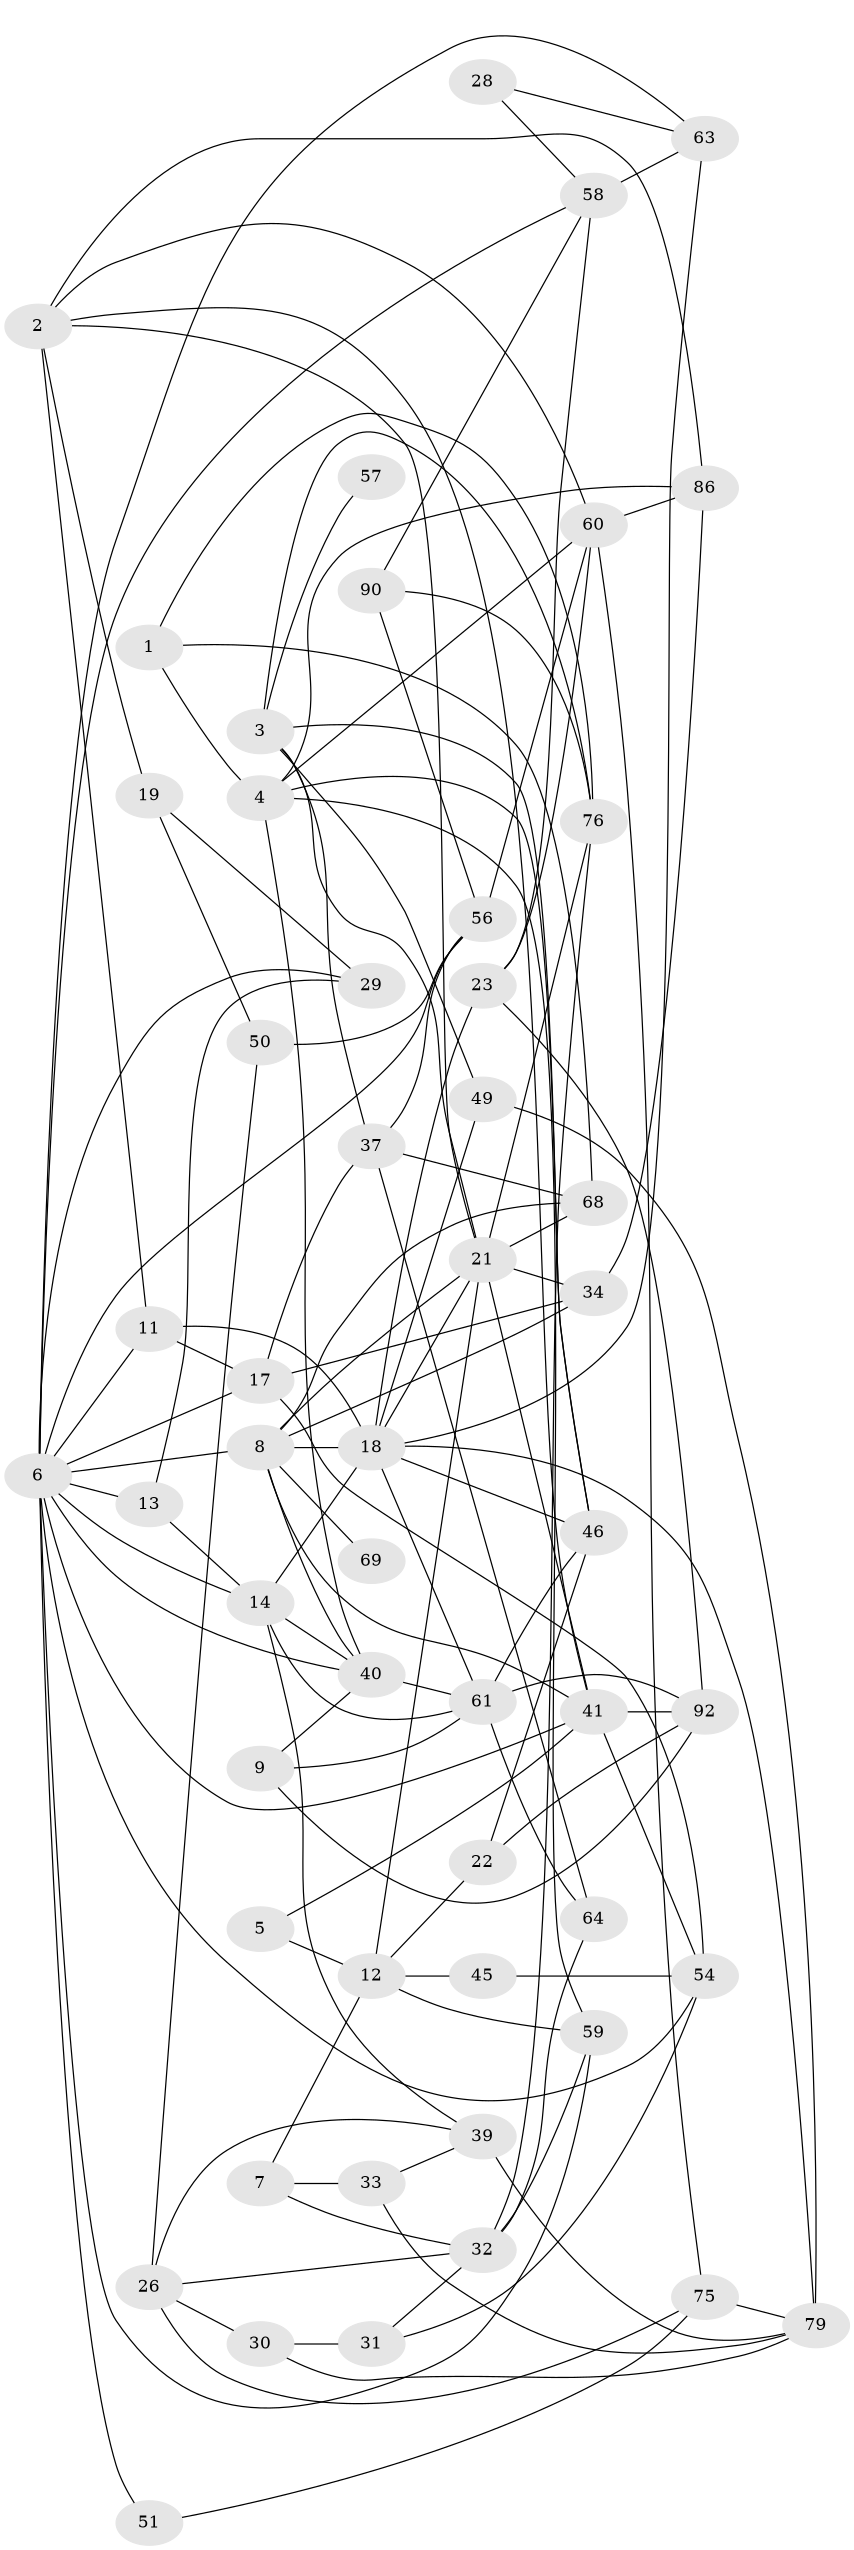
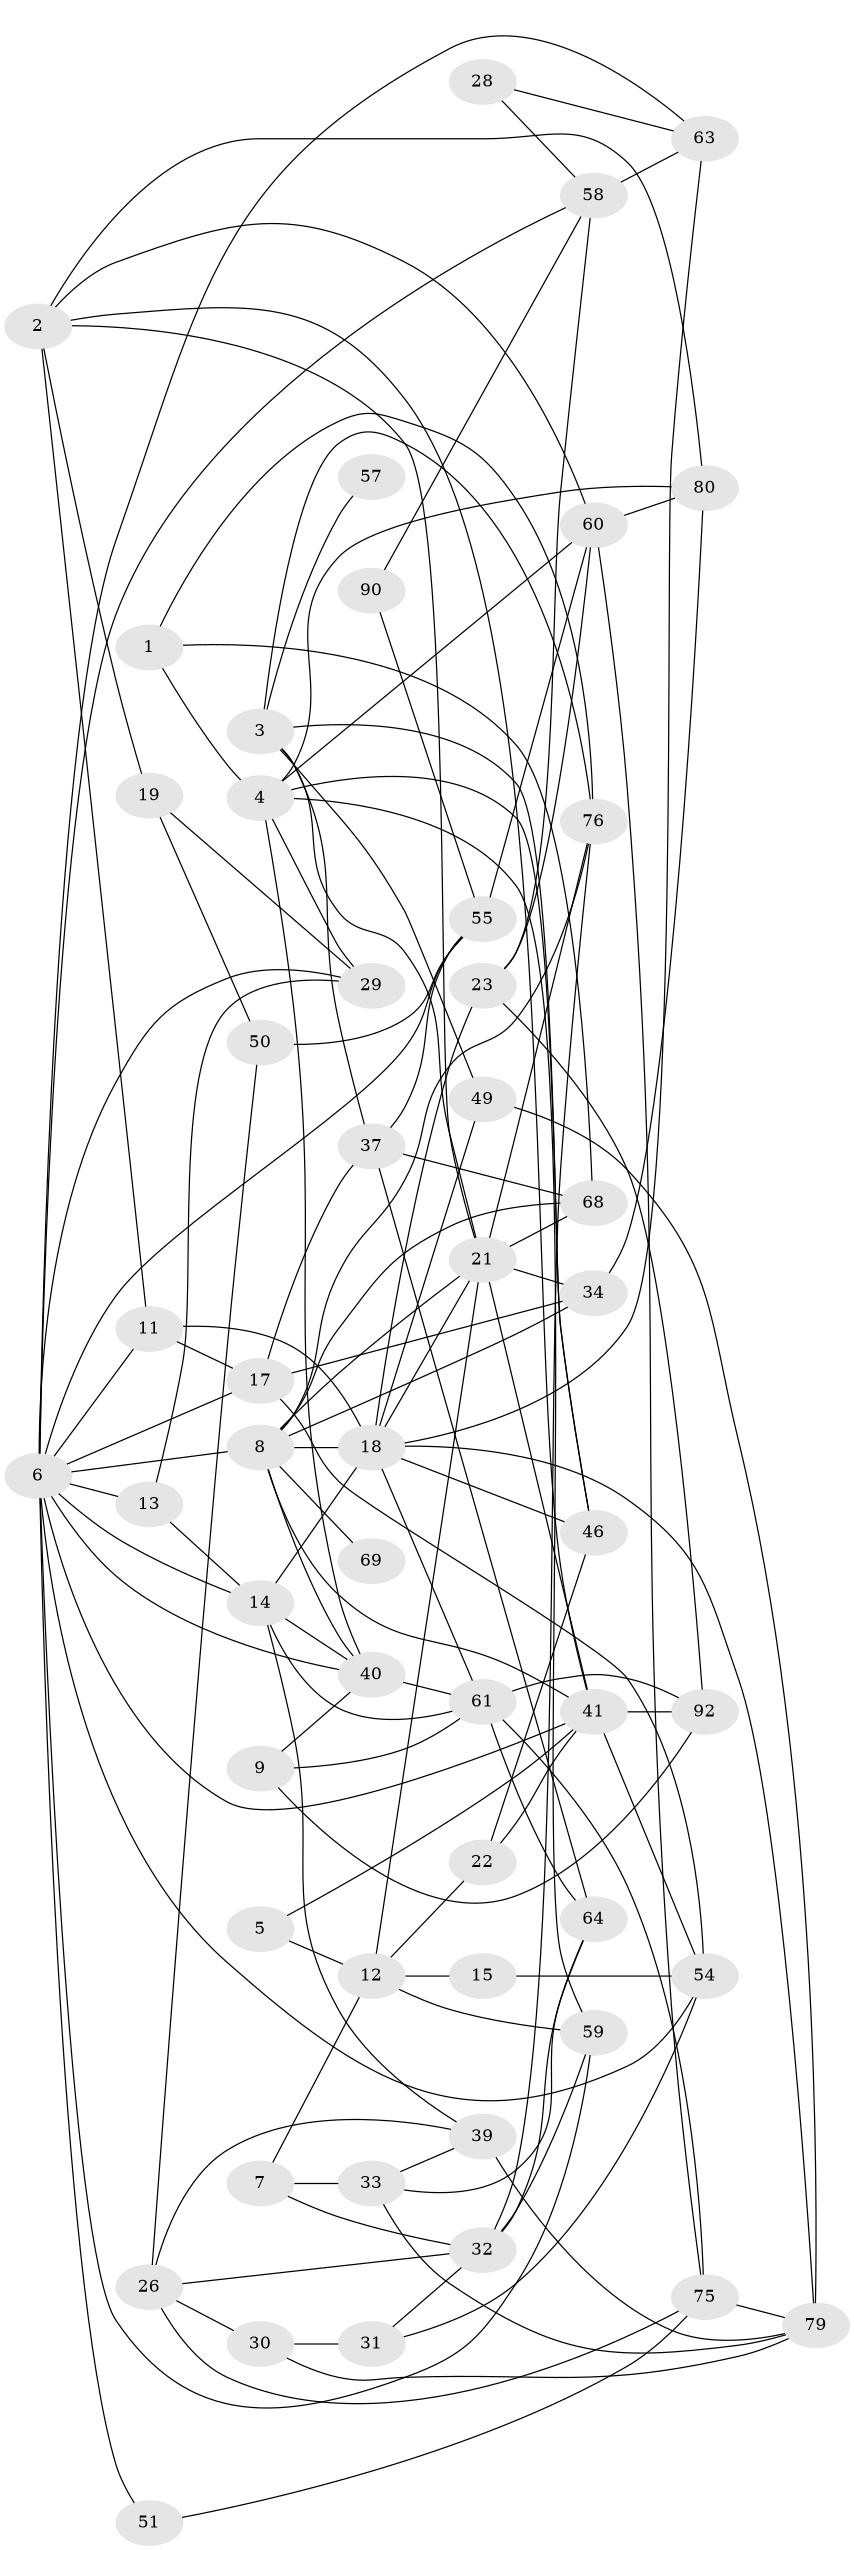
node "86": label "86" -> "80"
edge "90" -- "76": now "8" -- "76"
edge "4" -- "29": added
node "56": label "56" -> "55"
edge "46" -- "61": now "75" -- "61"
edge "92" -- "22": now "41" -- "22"
node "45": label "45" -> "15"
edge "64" -- "33": added
